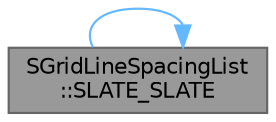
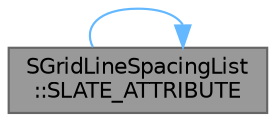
node "SGridLineSpacingList ::SLATE_SLATE": label "SGridLineSpacingList ::SLATE_SLATE" -> "SGridLineSpacingList ::SLATE_ATTRIBUTE"
